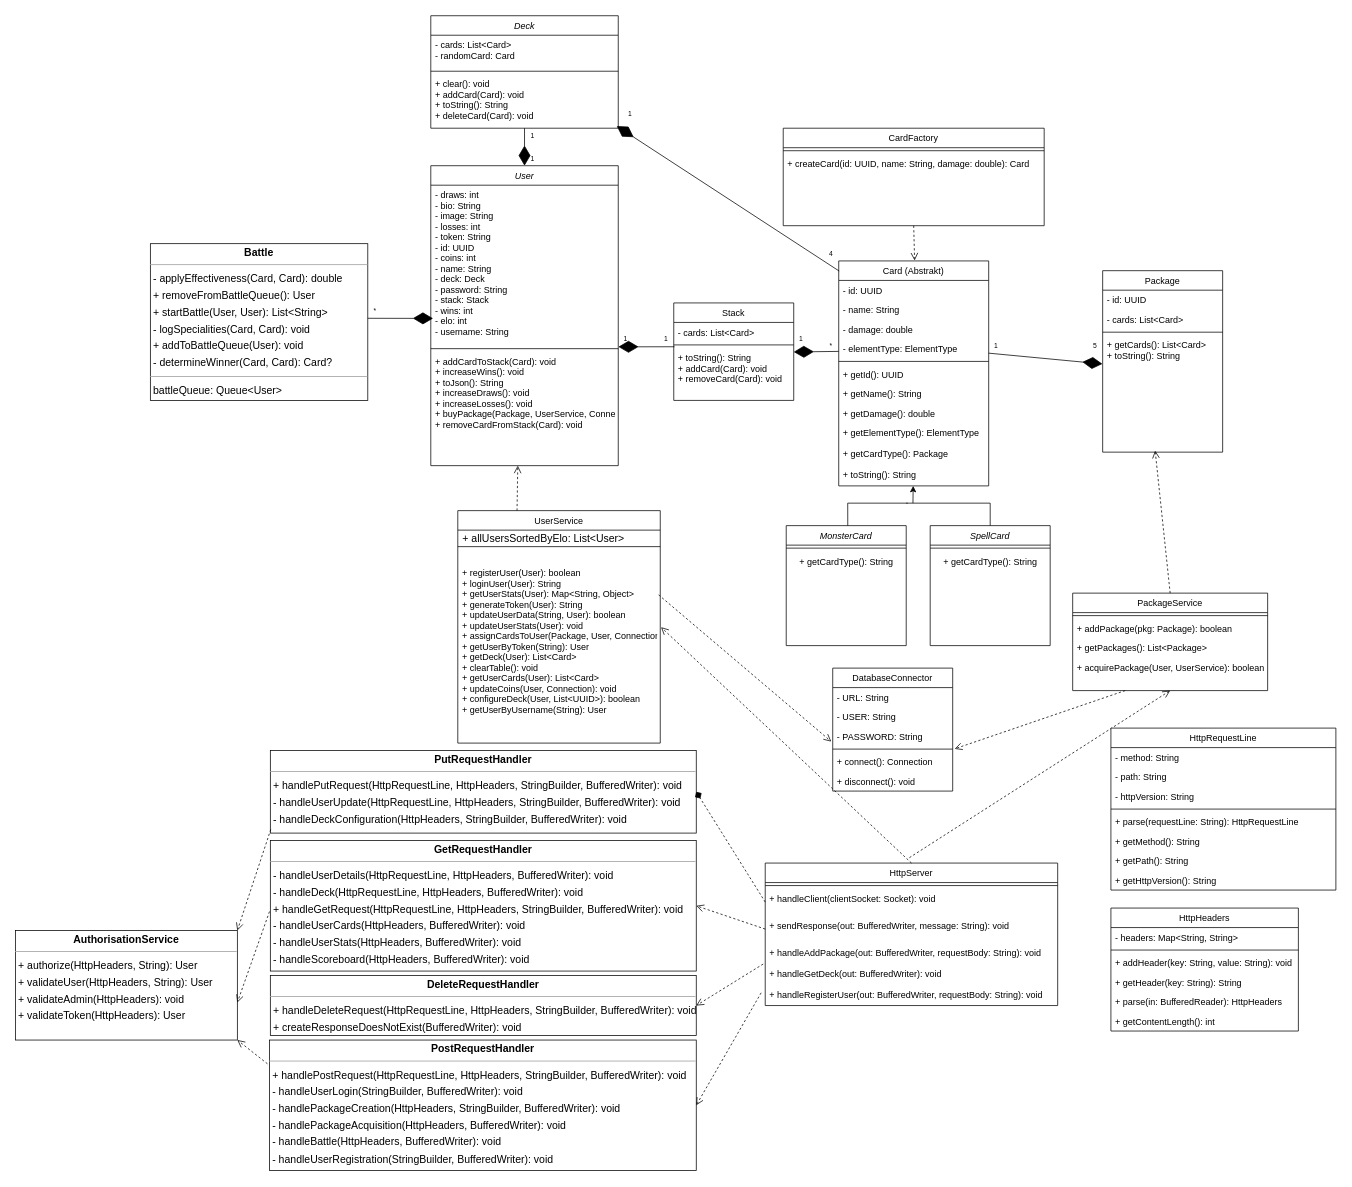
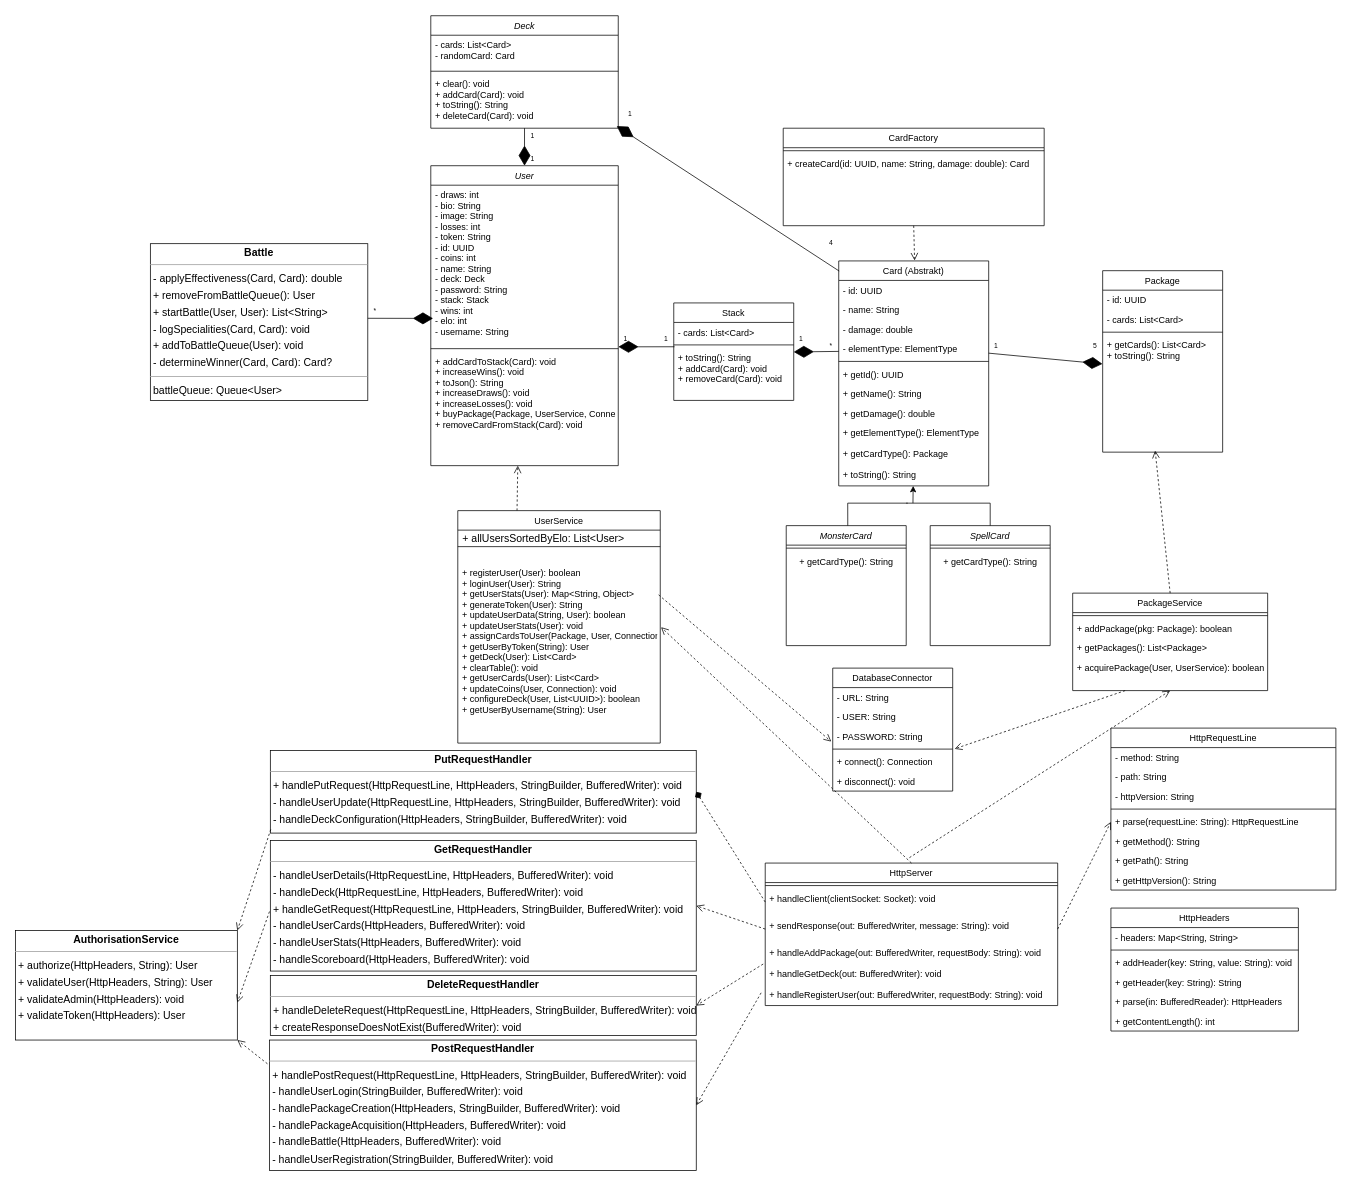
node "4": moved (831, 253) -> (831, 242)
edge "+ sendResponse(out: BufferedWriter, message: String): void" -> "+ parse(requestLine: String): HttpRequestLine": added
